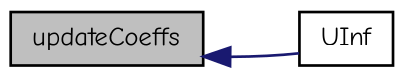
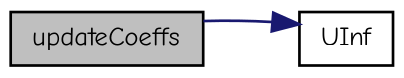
edge "UInf" -> "updateCoeffs": reversed
